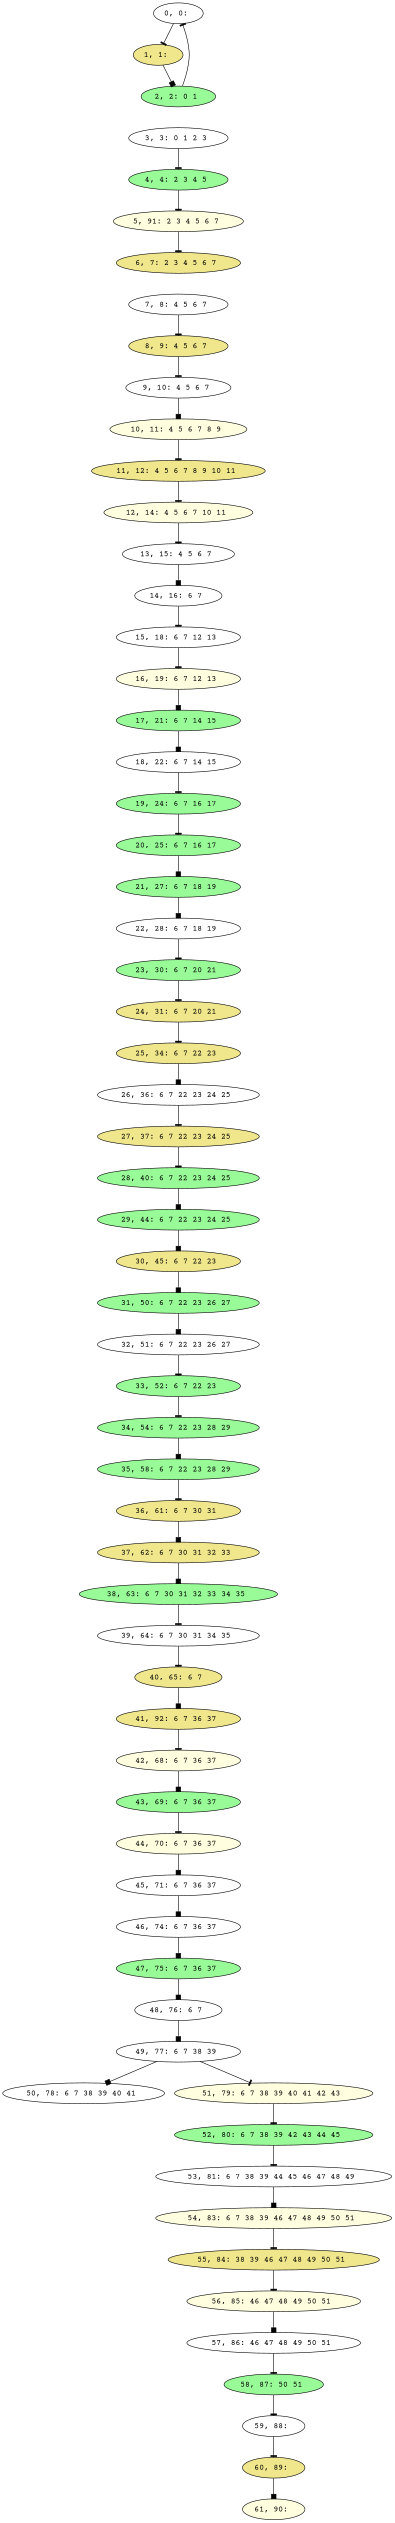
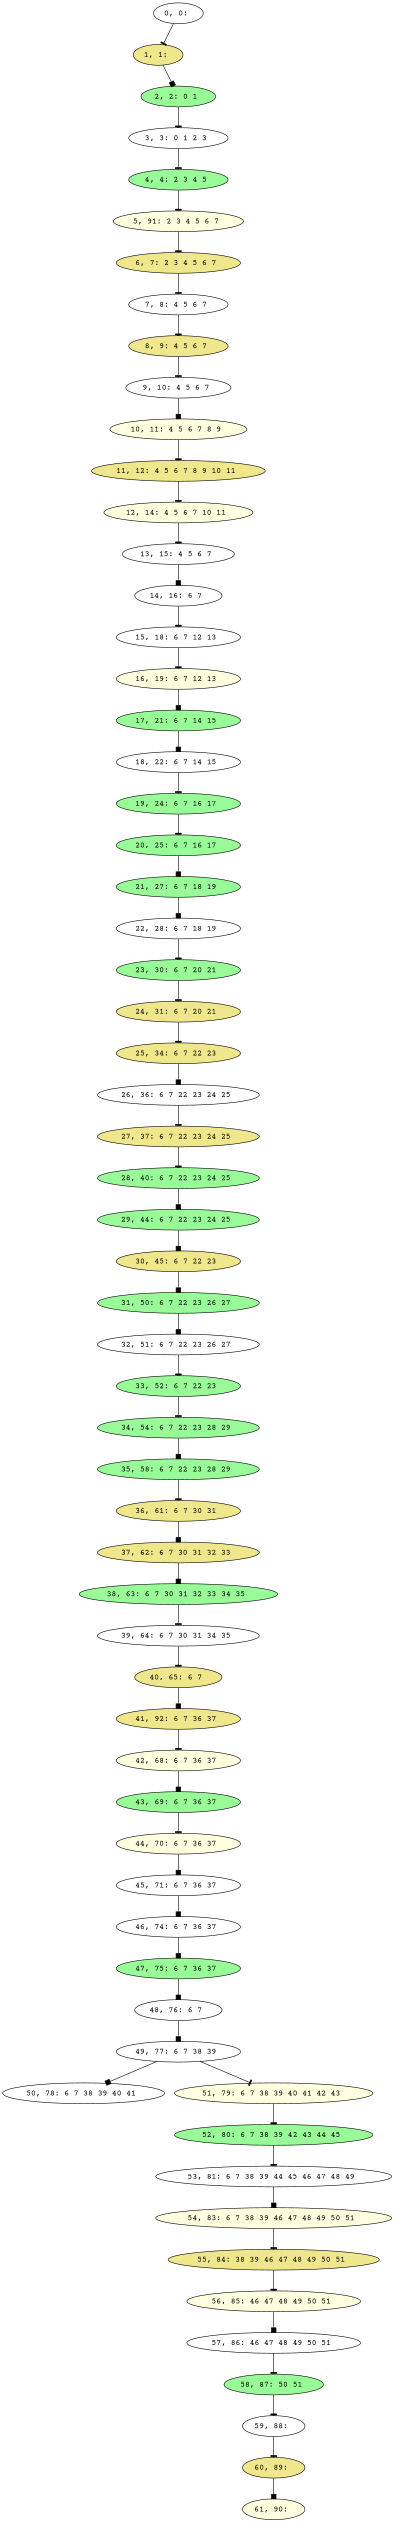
edge "2, 2: 0 1" -> "0, 0:": now "2, 2: 0 1" -> "3, 3: 0 1 2 3"
edge "6, 7: 2 3 4 5 6 7" -> "7, 8: 4 5 6 7": added
